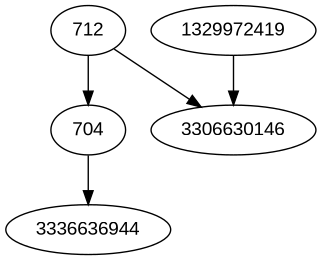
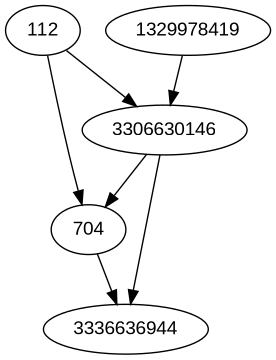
node "712": label "712" -> "112"
node "1329972419": label "1329972419" -> "1329978419"
edge "3306630146" -> "704": added
edge "3306630146" -> "3336636944": added
